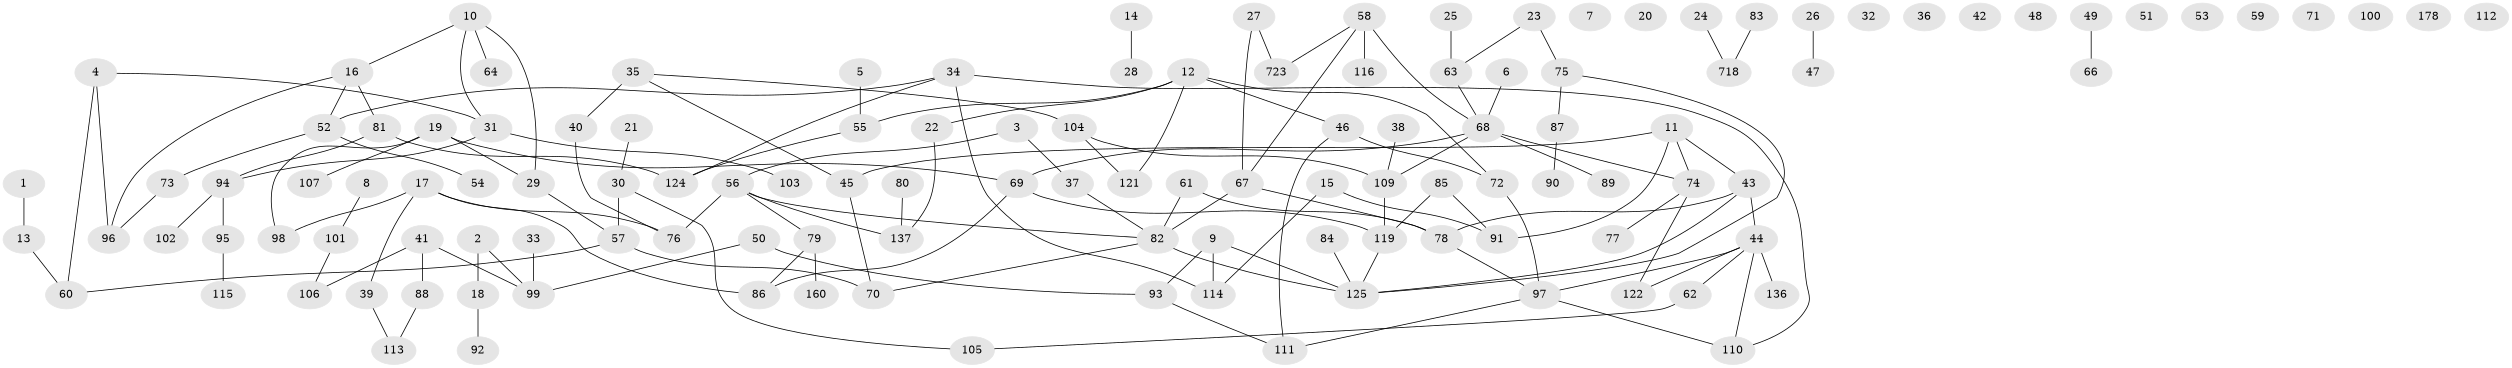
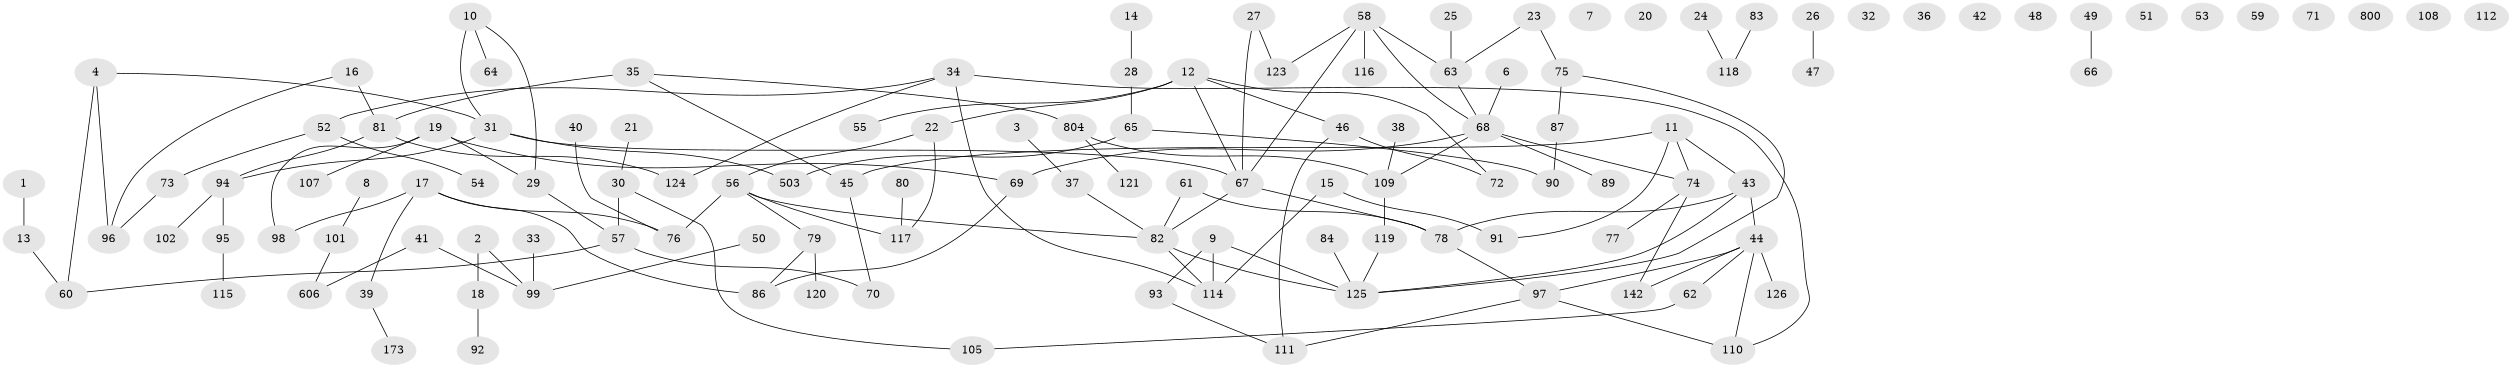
node "100": label "100" -> "800"
node "178": label "178" -> "108"
edge "10" -- "16": removed
edge "58" -- "63": added
node "5": removed
node "723": label "723" -> "123"
node "718": label "718" -> "118"
edge "16" -- "52": removed
edge "35" -- "40": now "35" -- "81"
node "104": label "104" -> "804"
node "65": added
edge "12" -- "121": now "12" -- "67"
edge "31" -- "67": added
edge "55" -- "124": removed
edge "3" -- "56": now "22" -- "56"
node "103": label "103" -> "503"
node "85": removed
edge "69" -- "119": removed
edge "72" -- "97": removed
node "137": label "137" -> "117"
edge "82" -- "70": now "82" -- "114"
edge "50" -- "93": removed
node "106": label "106" -> "606"
node "88": removed
node "160": label "160" -> "120"
node "122": label "122" -> "142"
node "136": label "136" -> "126"
node "113": label "113" -> "173"
